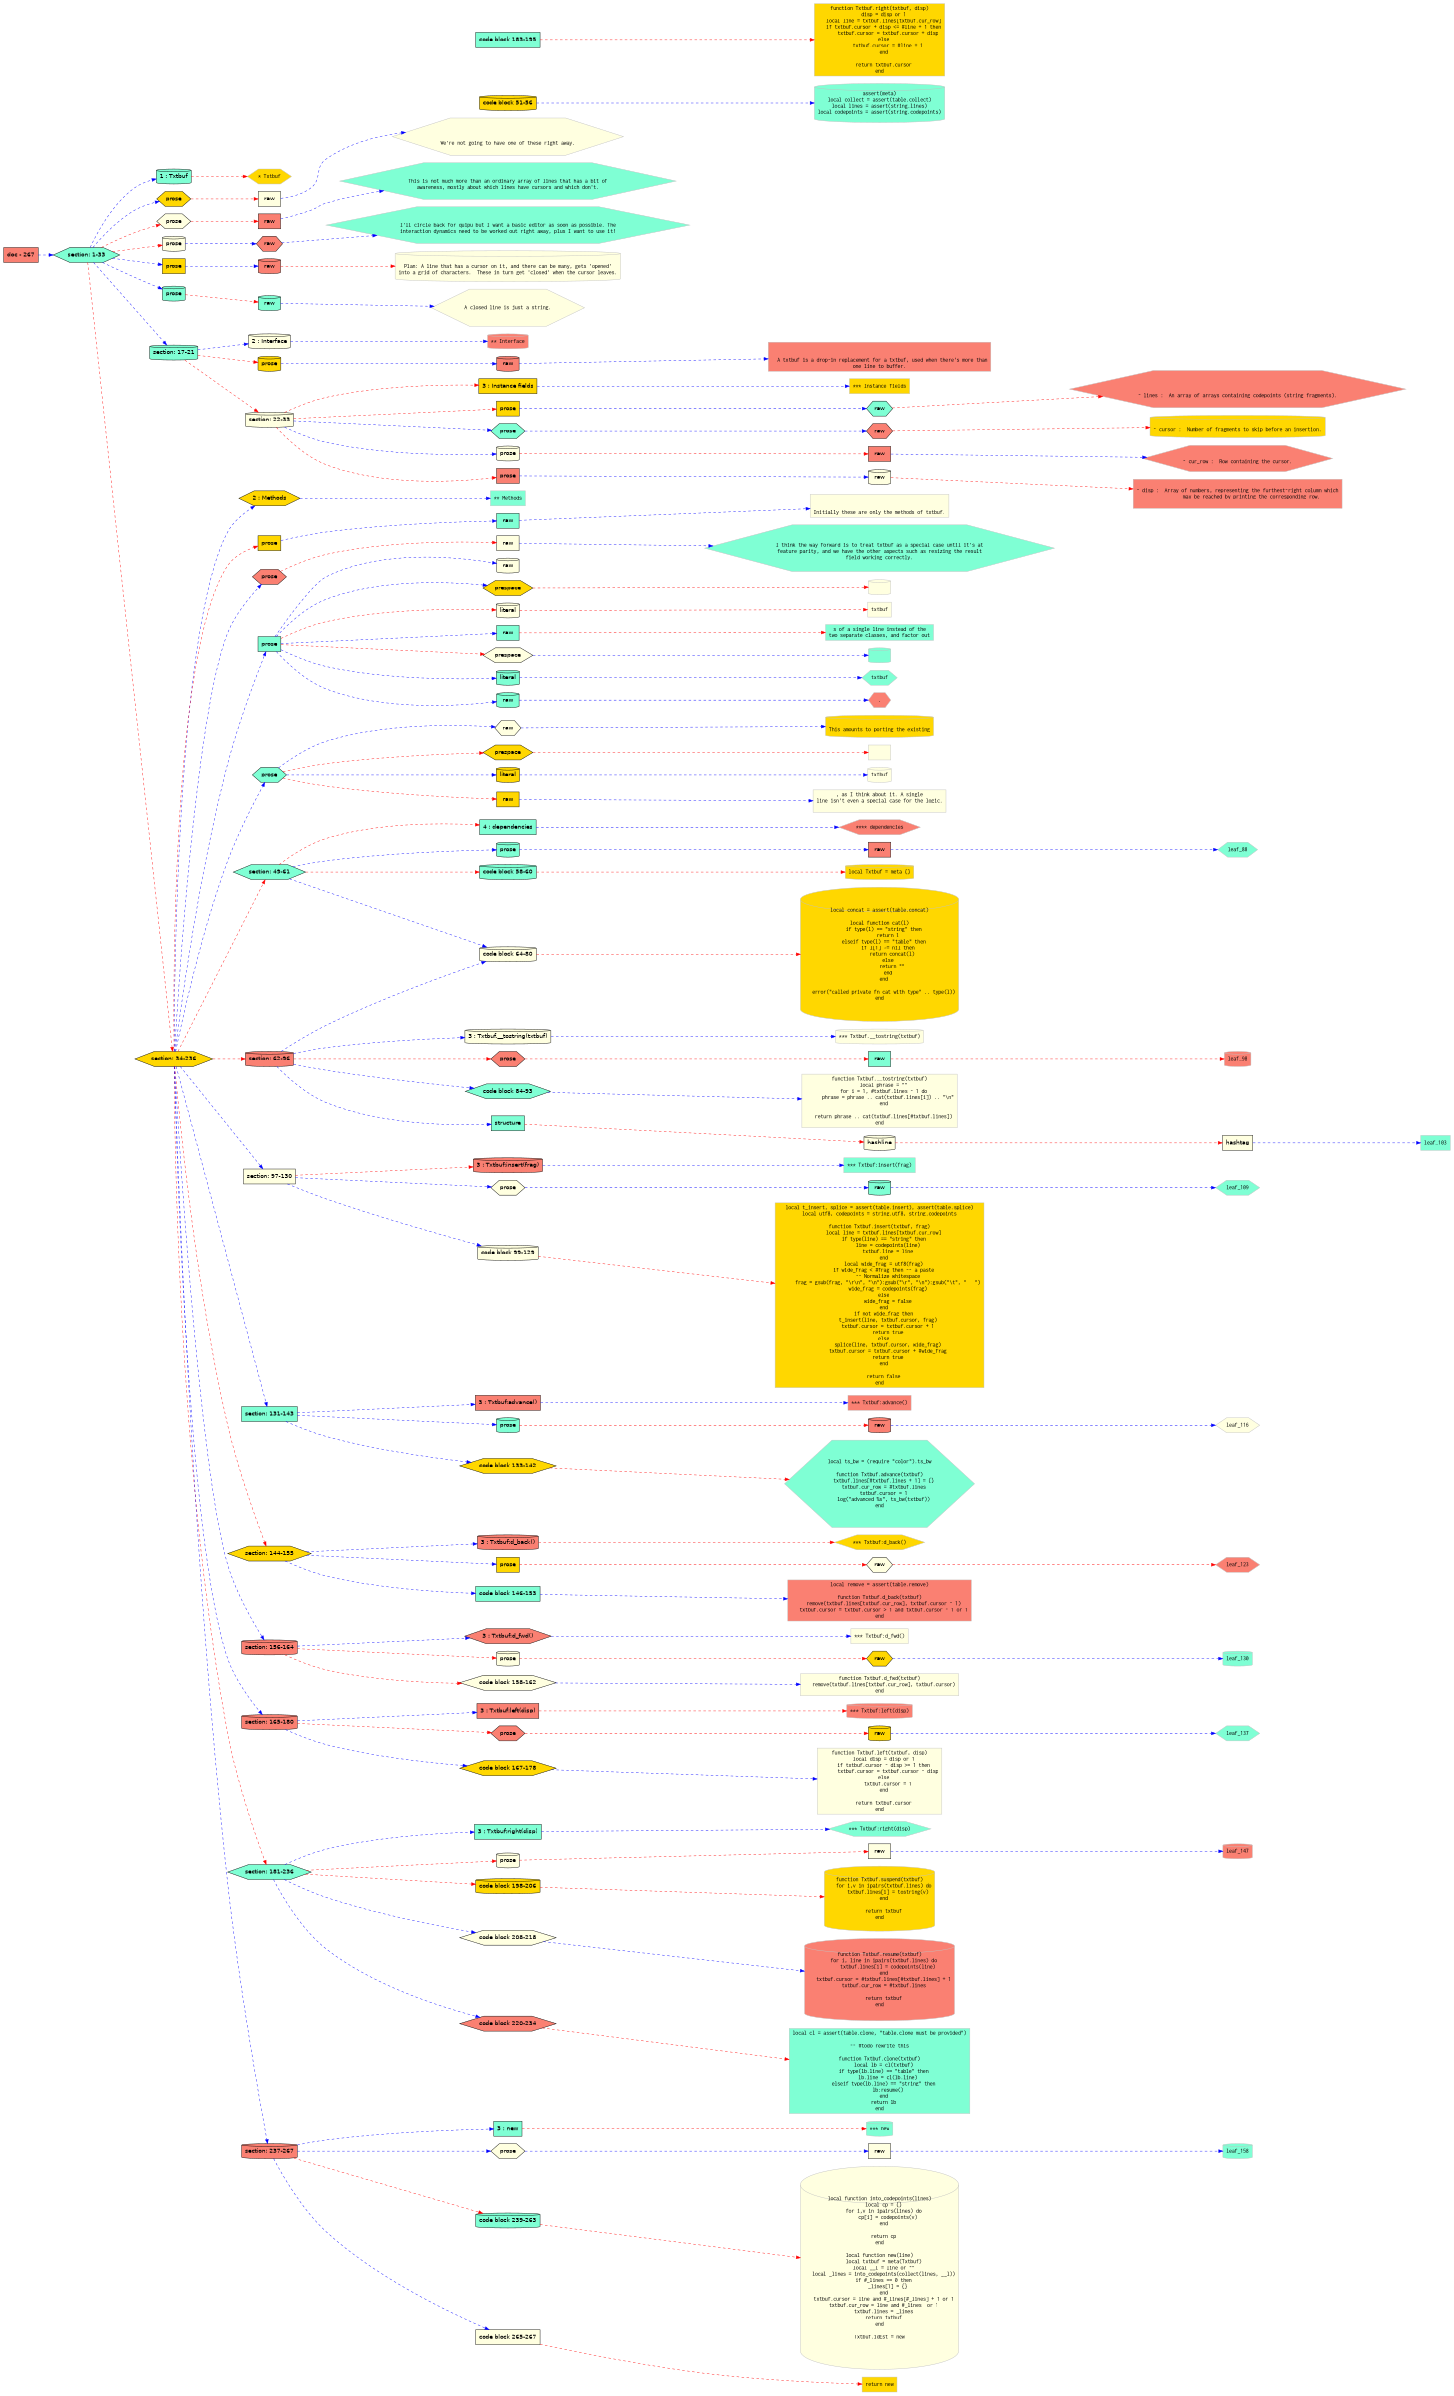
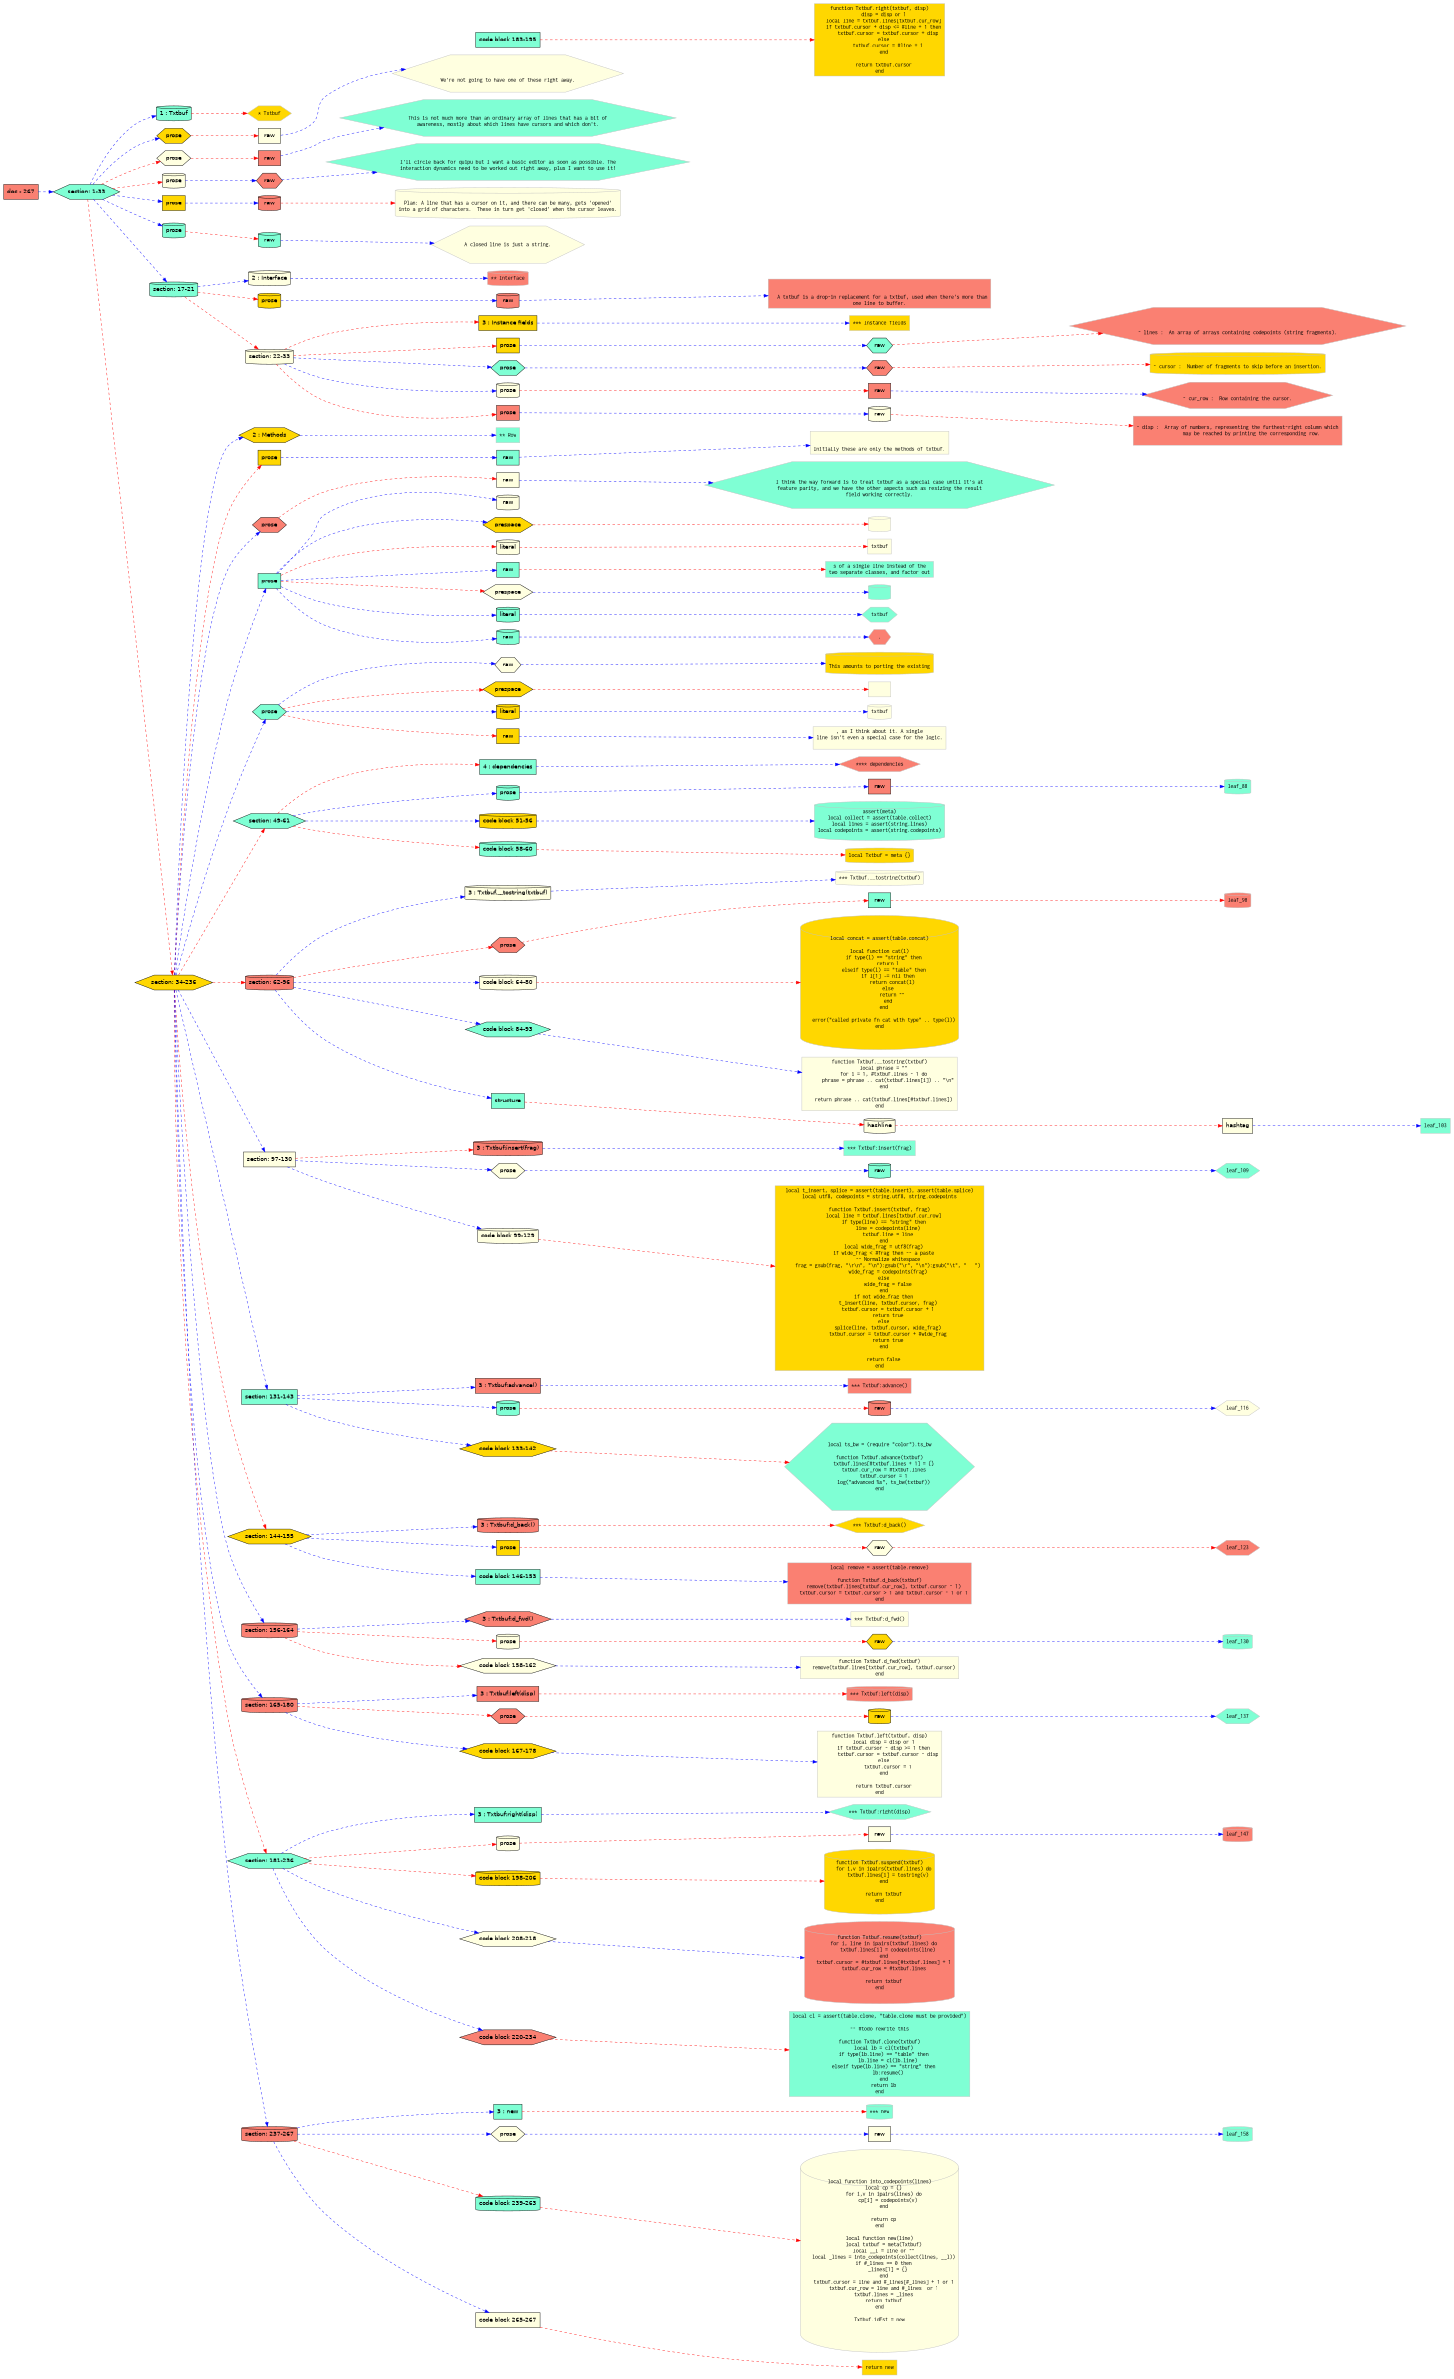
node "** Methods": label "** Methods" -> "** Row"
node "leaf_88": shape hexagon -> cylinder
edge "section: 49-61" -> "code block 64-80": now "section: 49-61" -> "code block 51-56"
